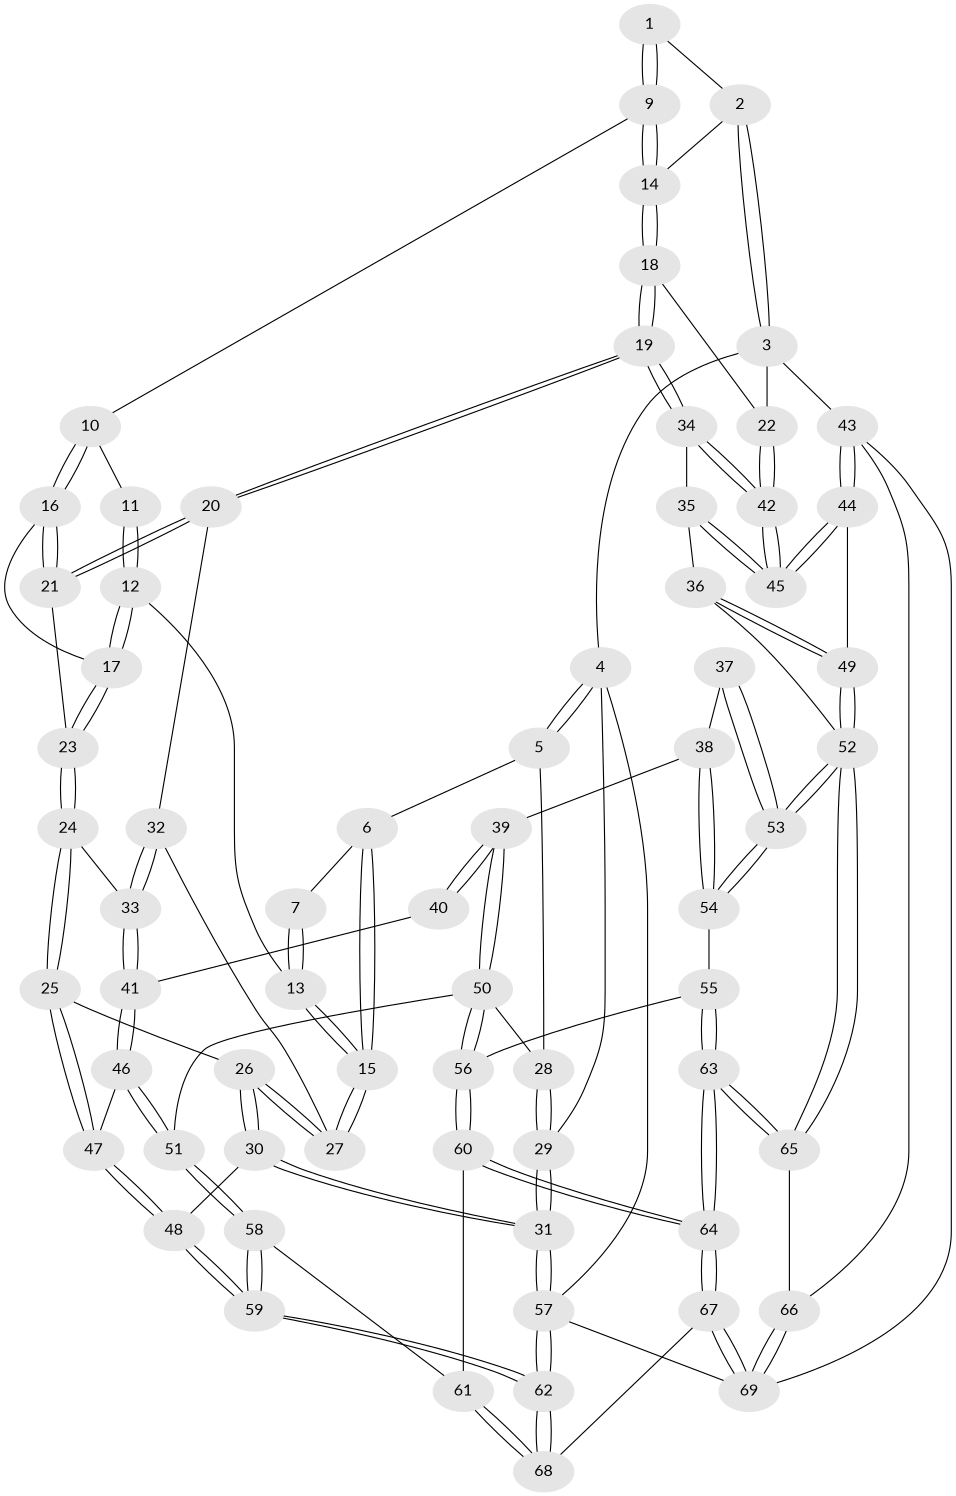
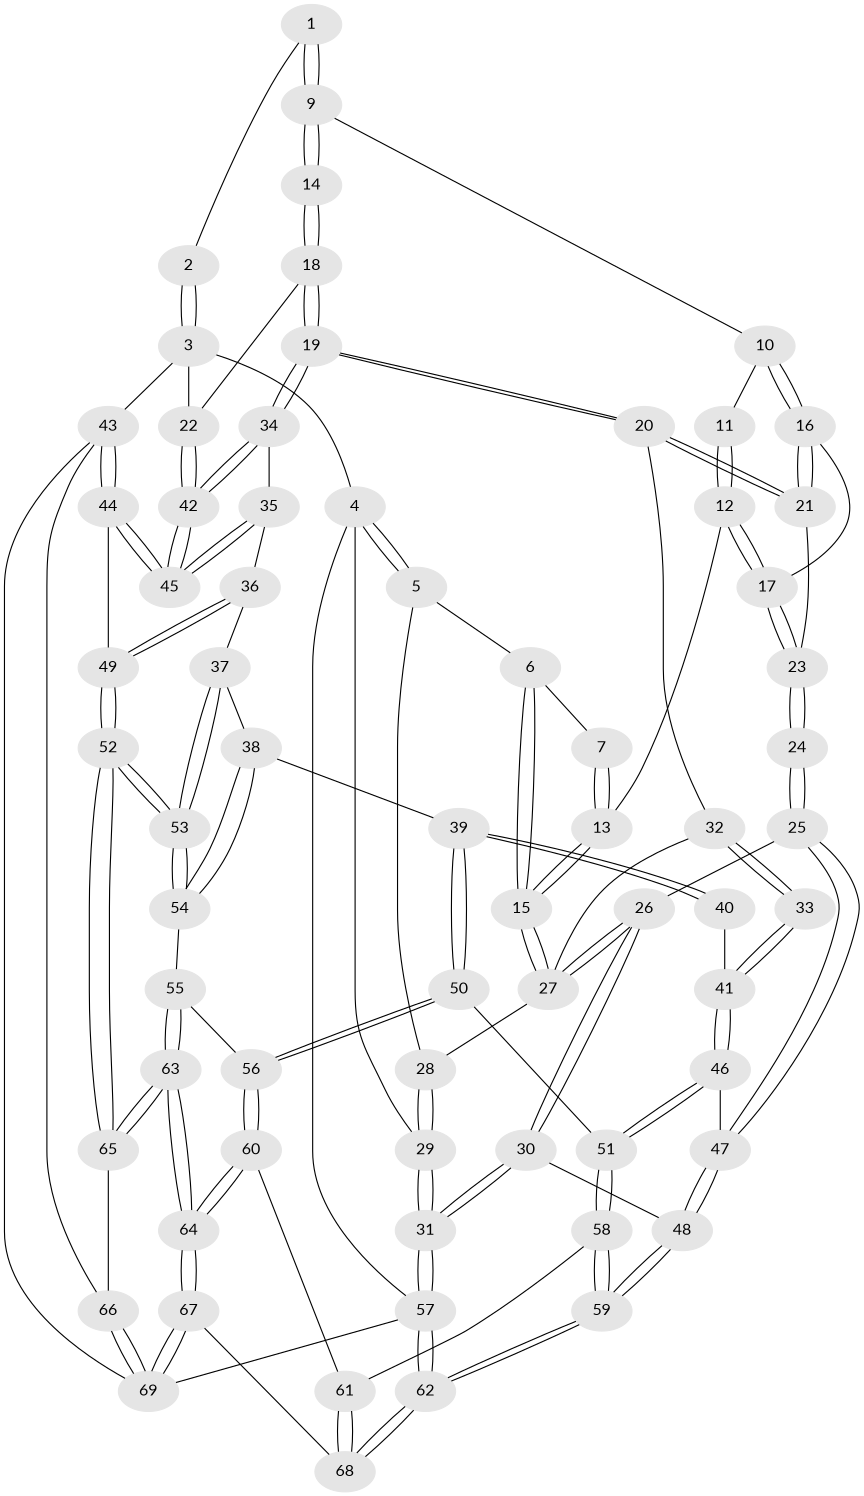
edge "2" -- "14": removed
edge "36" -- "52": now "36" -- "37"
edge "24" -- "33": removed
edge "50" -- "28": now "27" -- "28"
